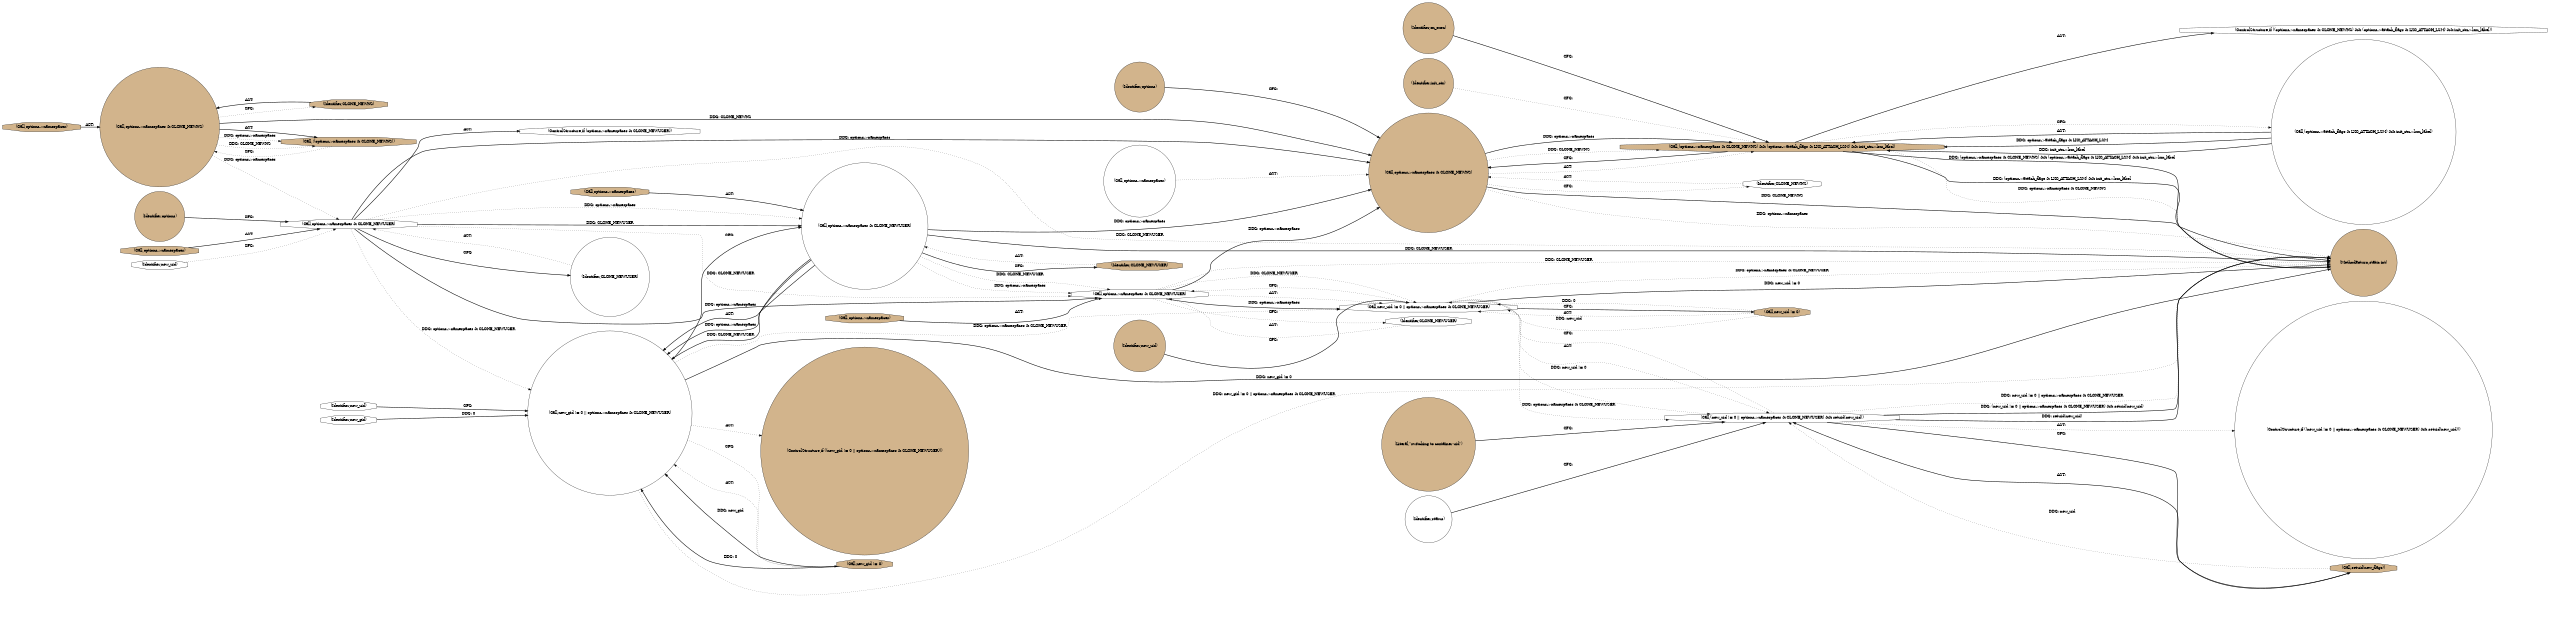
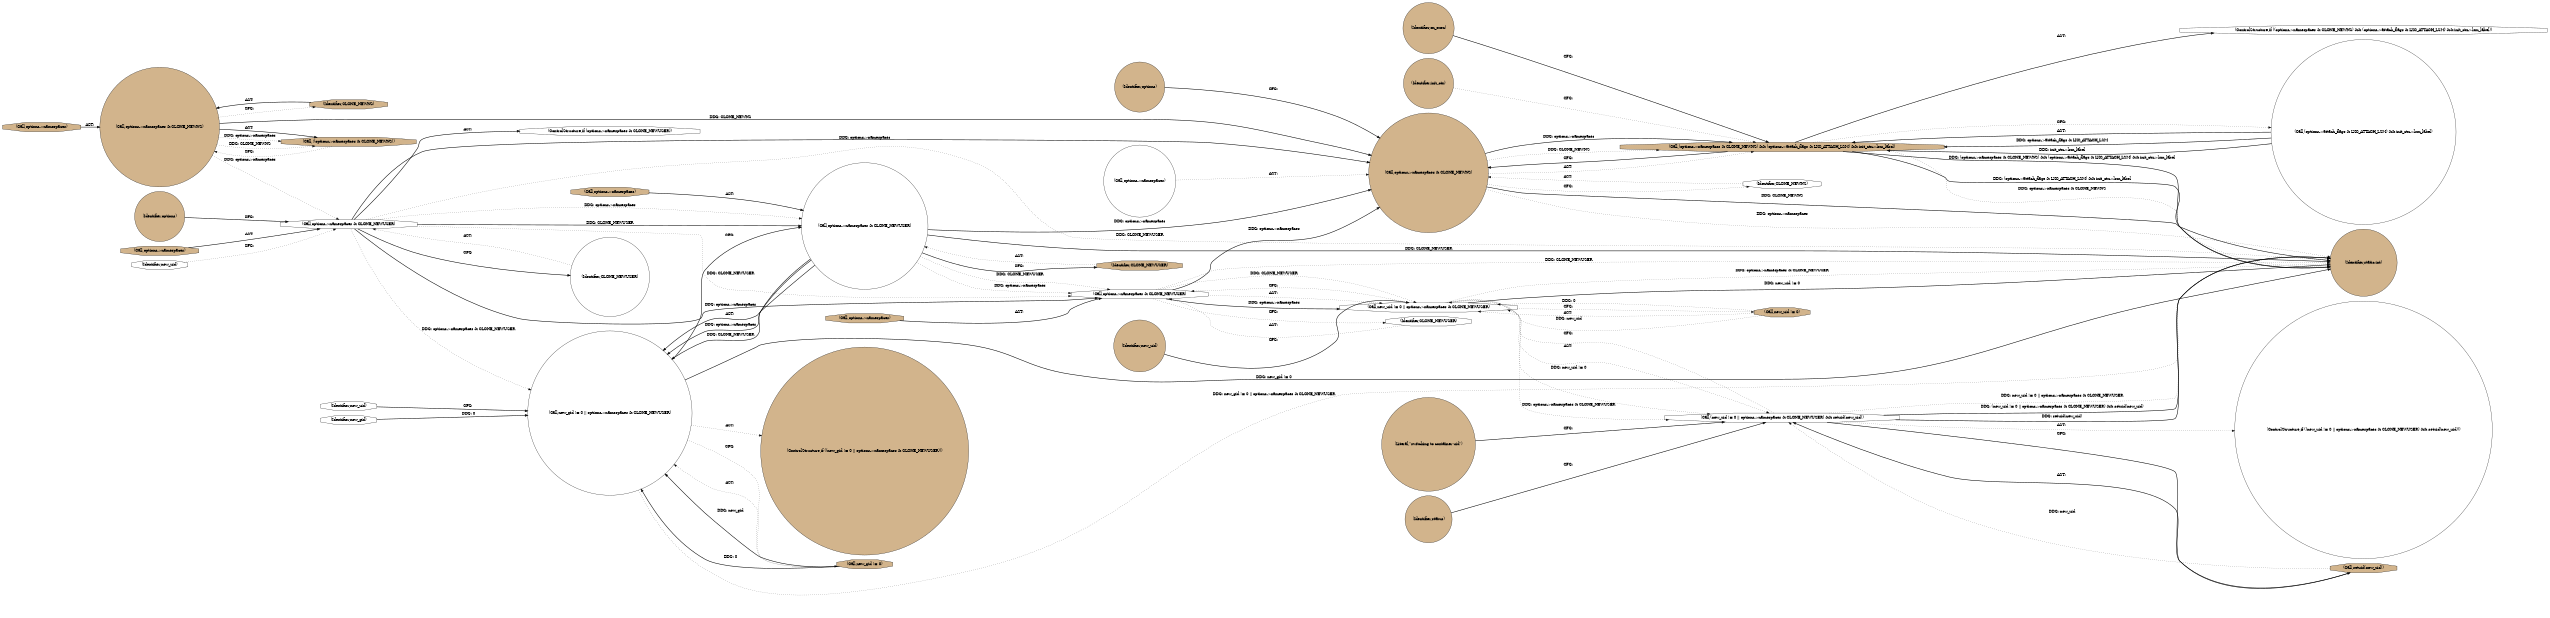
node "(MethodReturn,static int)": label "(MethodReturn,static int)" -> "(Identifier,static int)"
edge "(Call,new_uid != 0 || options->namespaces & CLONE_NEWUSER)" -> "(Call,new_uid != 0)": style bold -> dotted
edge "(Call,new_gid != 0 || options->namespaces & CLONE_NEWUSER)" -> "(Call,new_uid != 0 || options->namespaces & CLONE_NEWUSER)": removed, label "DDG: options->namespaces & CLONE_NEWUSER"
node "(Identifier,status)": fillcolor white -> tan
node "(Call,setuid(new_flags))": label "(Call,setuid(new_flags))" -> "(Call,setuid(new_uid))"
